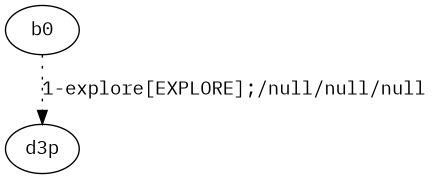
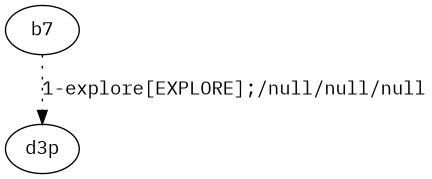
node "b0": label "b0" -> "b7"
